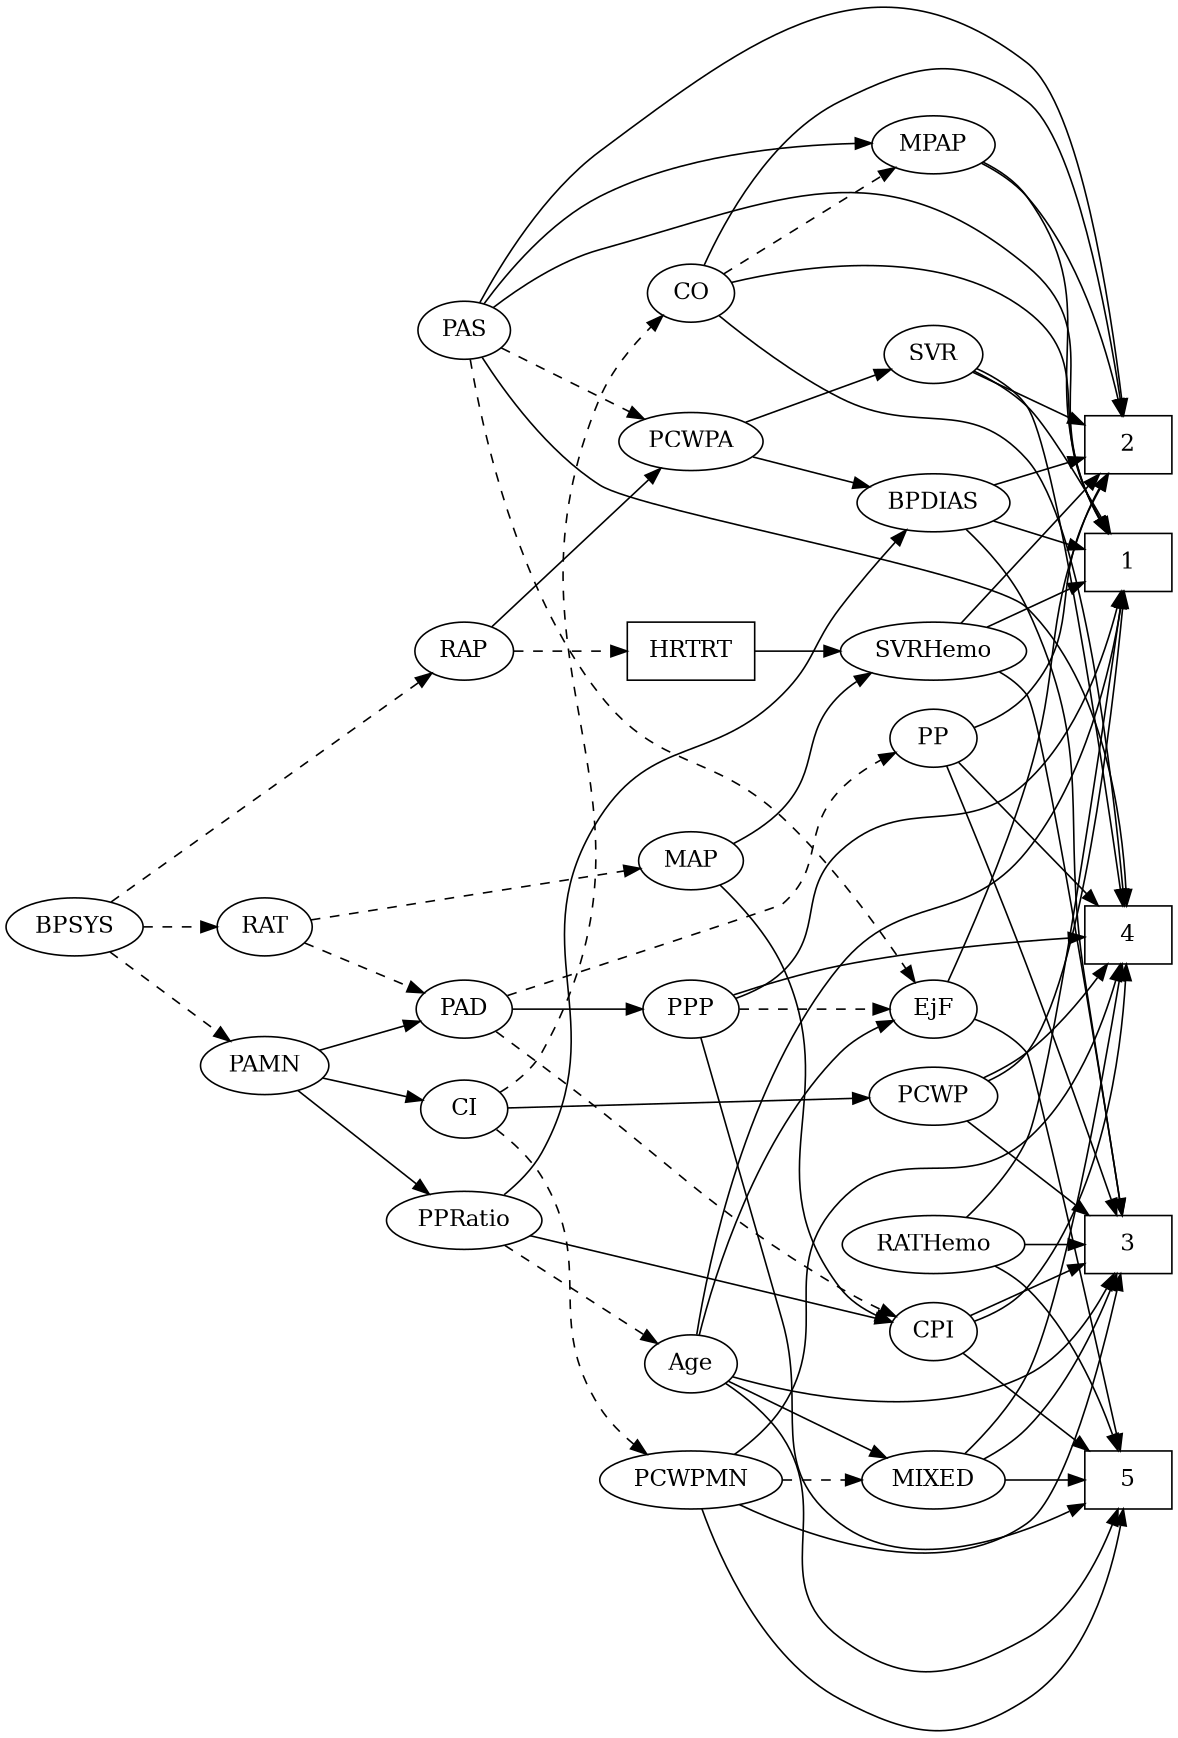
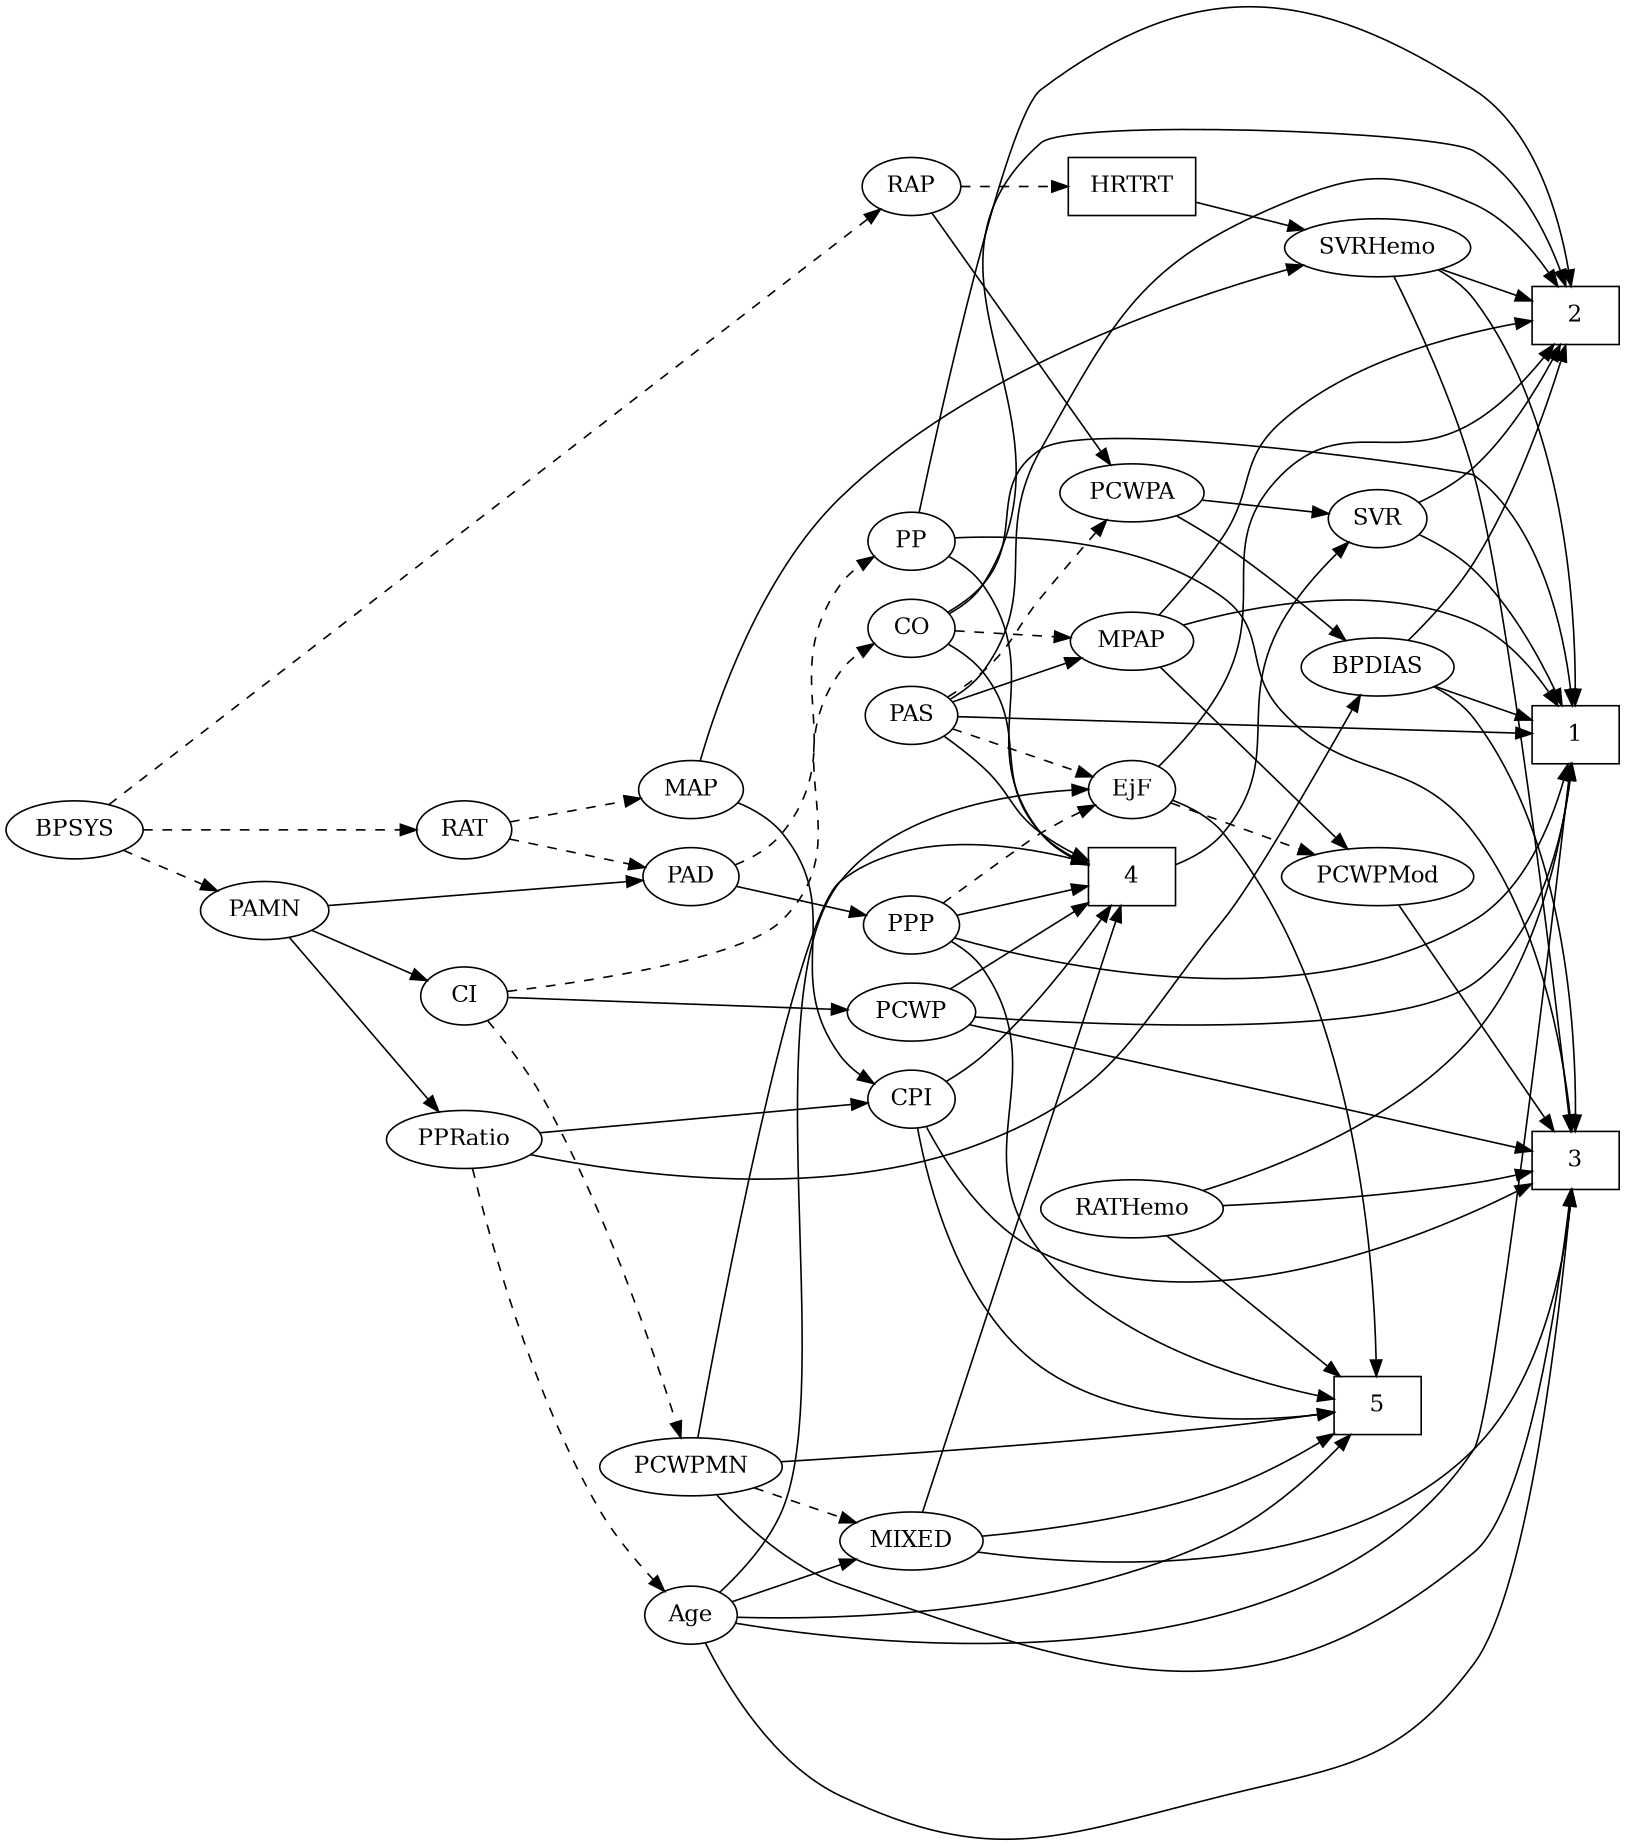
edge "SVR" -> "4": reversed
node "PCWPMod": added
edge "PAD" -> "CPI": removed
